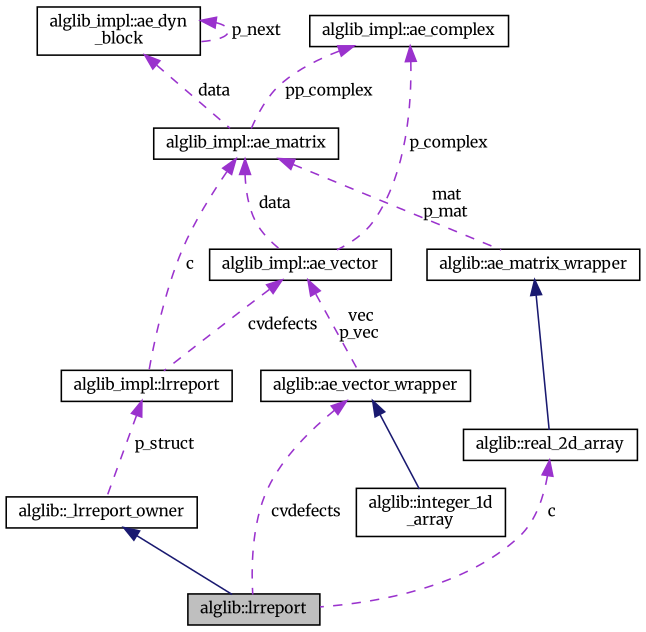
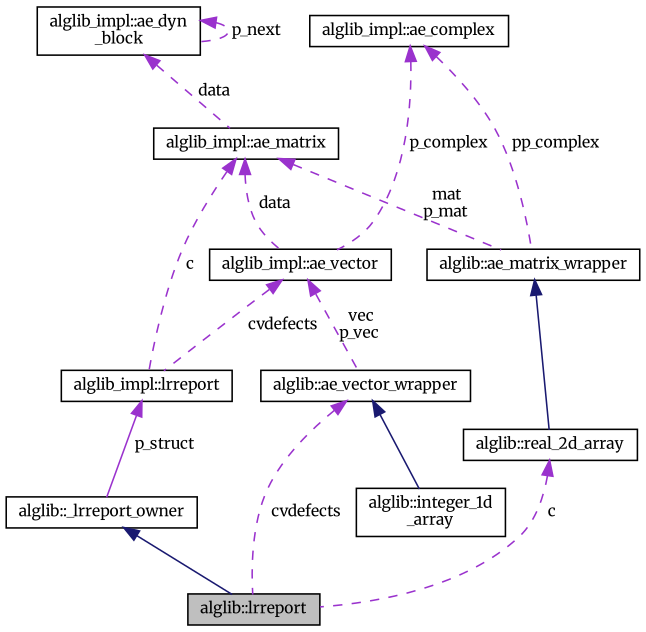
edge "alglib_impl::ae_matrix" -> "alglib_impl::ae_complex": now "alglib::ae_matrix_wrapper" -> "alglib_impl::ae_complex"
edge "alglib::_lrreport_owner" -> "alglib_impl::lrreport": style dashed -> solid
